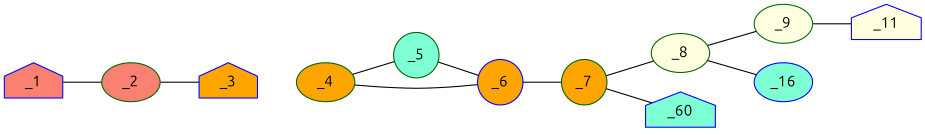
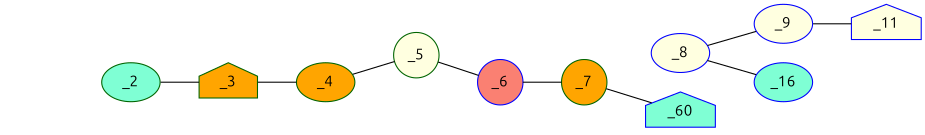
node "_9": color darkgreen -> blue
node "_8": color darkgreen -> blue
node "_5": fillcolor aquamarine -> lightyellow
edge "_8" -- "_7": removed
node "_1": removed
node "_2": fillcolor salmon -> aquamarine
node "_3": color blue -> darkgreen
node "_6": fillcolor orange -> salmon
edge "_4" -- "_6": now "_4" -- "_3"
